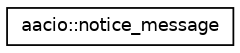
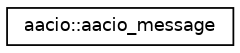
node "aacio::notice_message": label "aacio::notice_message" -> "aacio::aacio_message"
